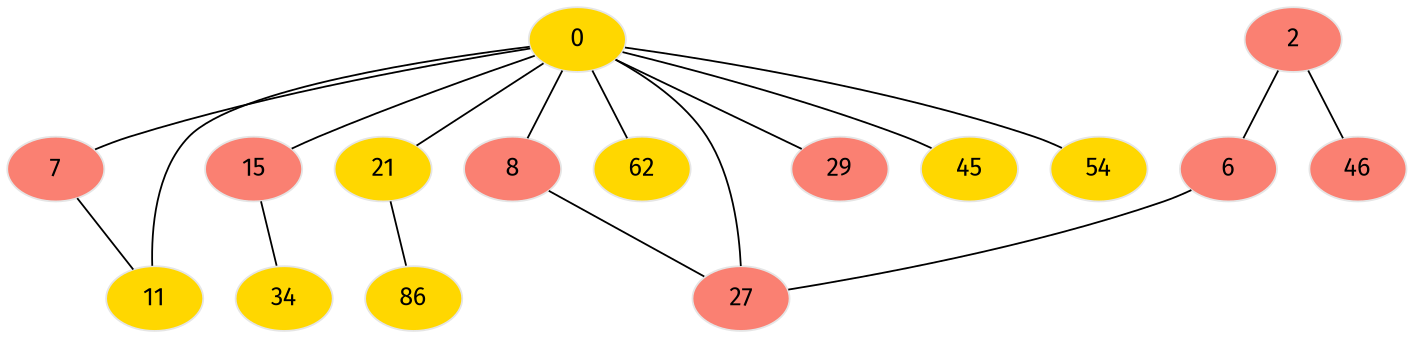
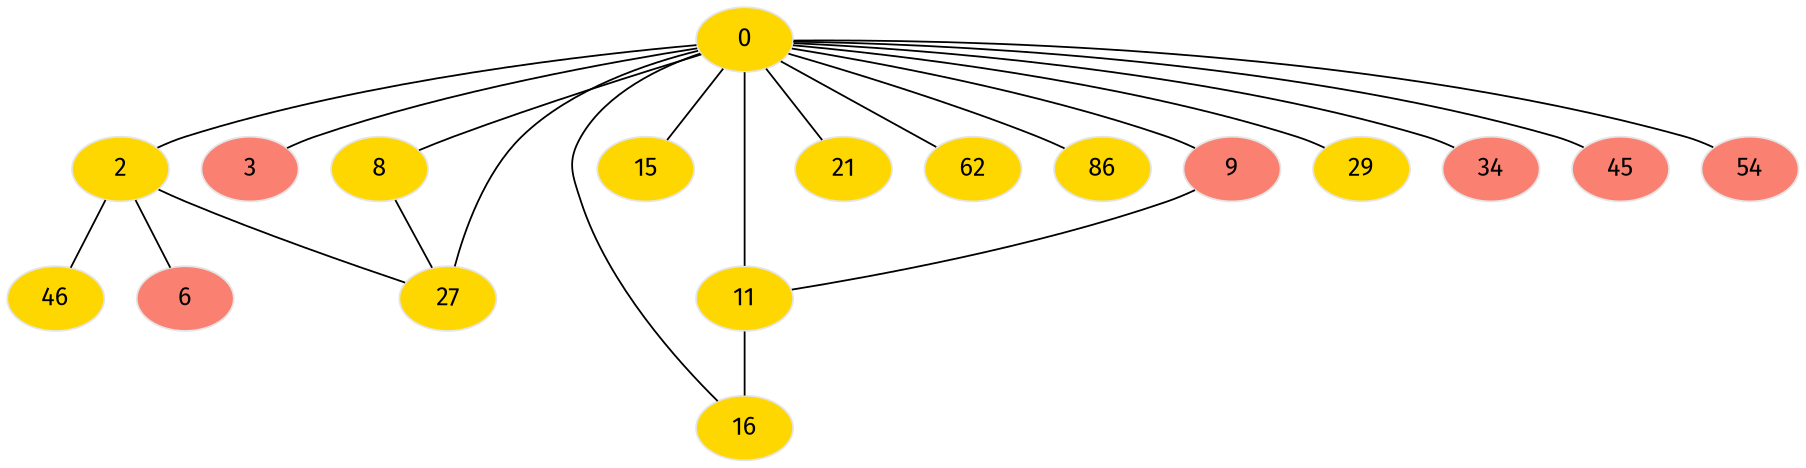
node "2": fillcolor salmon -> gold
edge "0" -- "2": added
node "7": label "7" -> "9"
node "3": added
node "15": fillcolor salmon -> gold
node "8": fillcolor salmon -> gold
node "29": fillcolor salmon -> gold
node "45": fillcolor gold -> salmon
node "54": fillcolor gold -> salmon
node "46": fillcolor salmon -> gold
edge "15" -- "34": now "0" -- "34"
edge "21" -- "86": now "0" -- "86"
edge "6" -- "27": now "2" -- "27"
node "34": fillcolor gold -> salmon
node "27": fillcolor salmon -> gold
node "16": added
